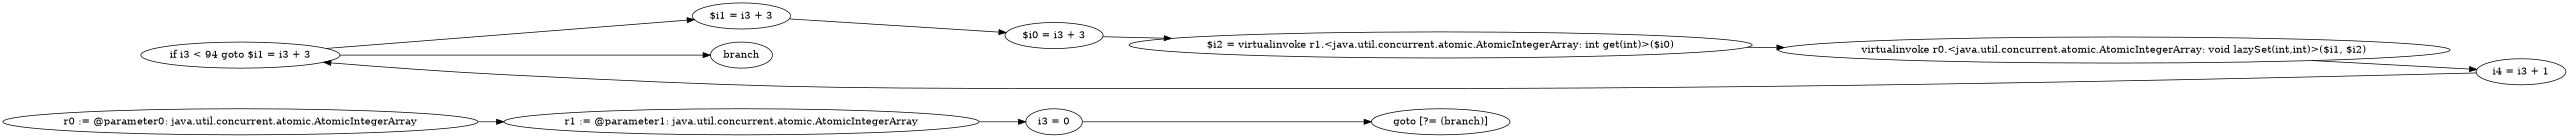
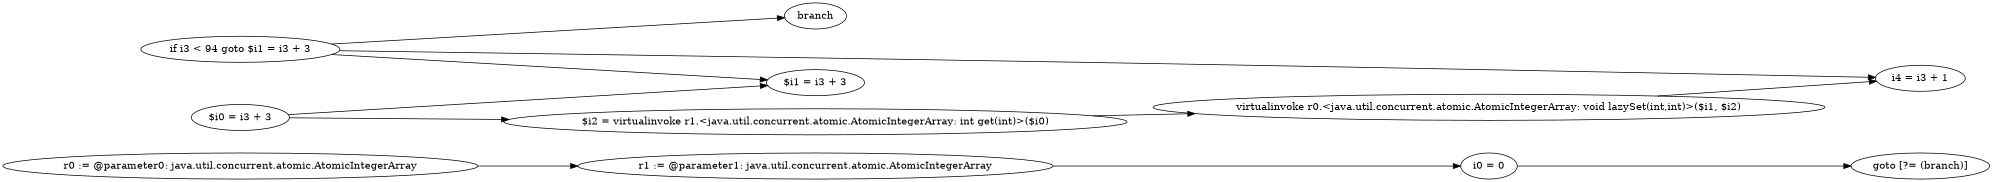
edge "$i1 = i3 + 3" -> "$i0 = i3 + 3": reversed
edge "i4 = i3 + 1" -> "if i3 < 94 goto $i1 = i3 + 3": reversed
node "i3 = 0": label "i3 = 0" -> "i0 = 0"
